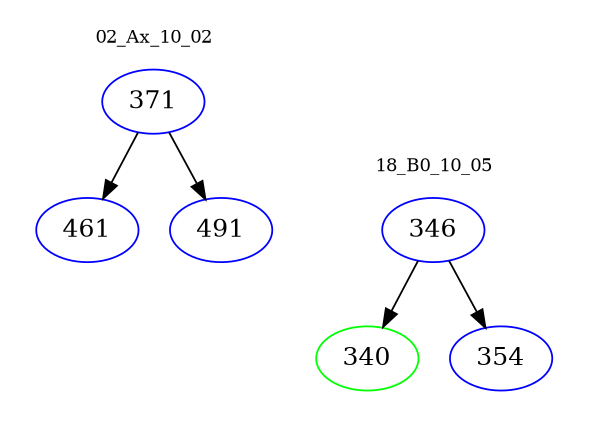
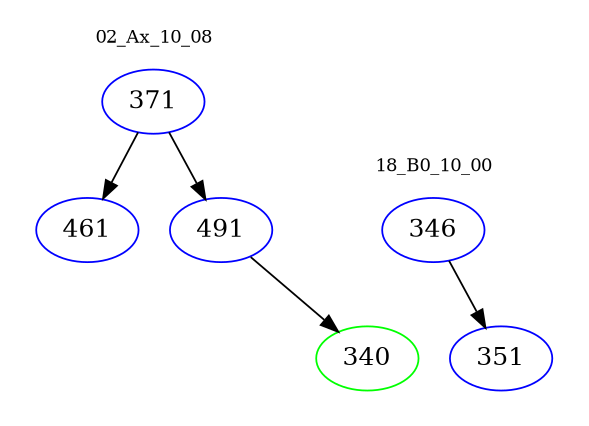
cluster "02_Ax_10_02": label "02_Ax_10_02" -> "02_Ax_10_08"
cluster "18_B0_10_05": label "18_B0_10_05" -> "18_B0_10_00"
edge "346" -> "340": now "491" -> "340"
node "354": label "354" -> "351"
